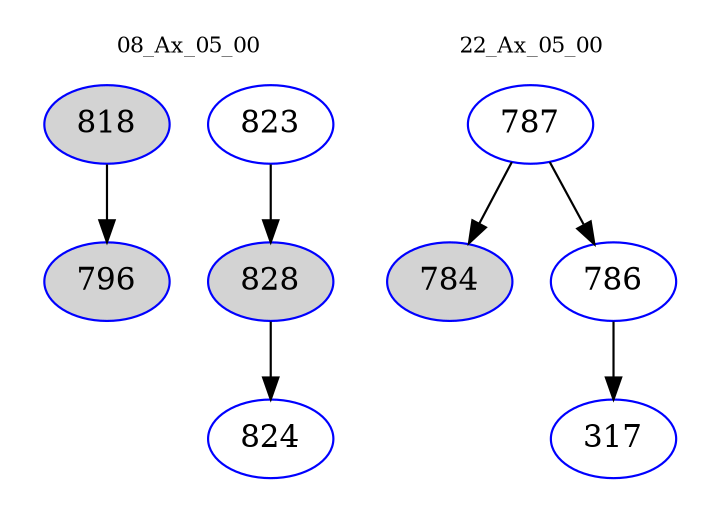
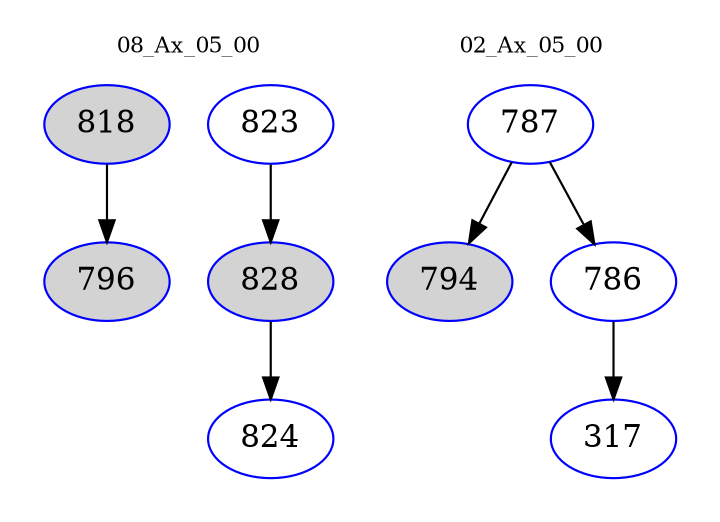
cluster "22_Ax_05_00": label "22_Ax_05_00" -> "02_Ax_05_00"
node "784": label "784" -> "794"
